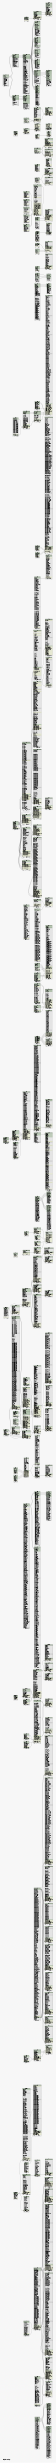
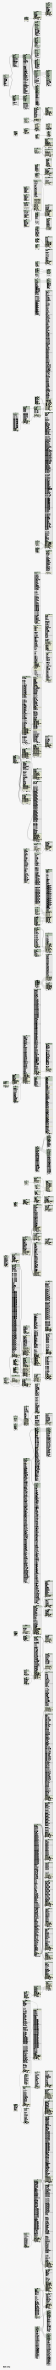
node "SLD": removed
